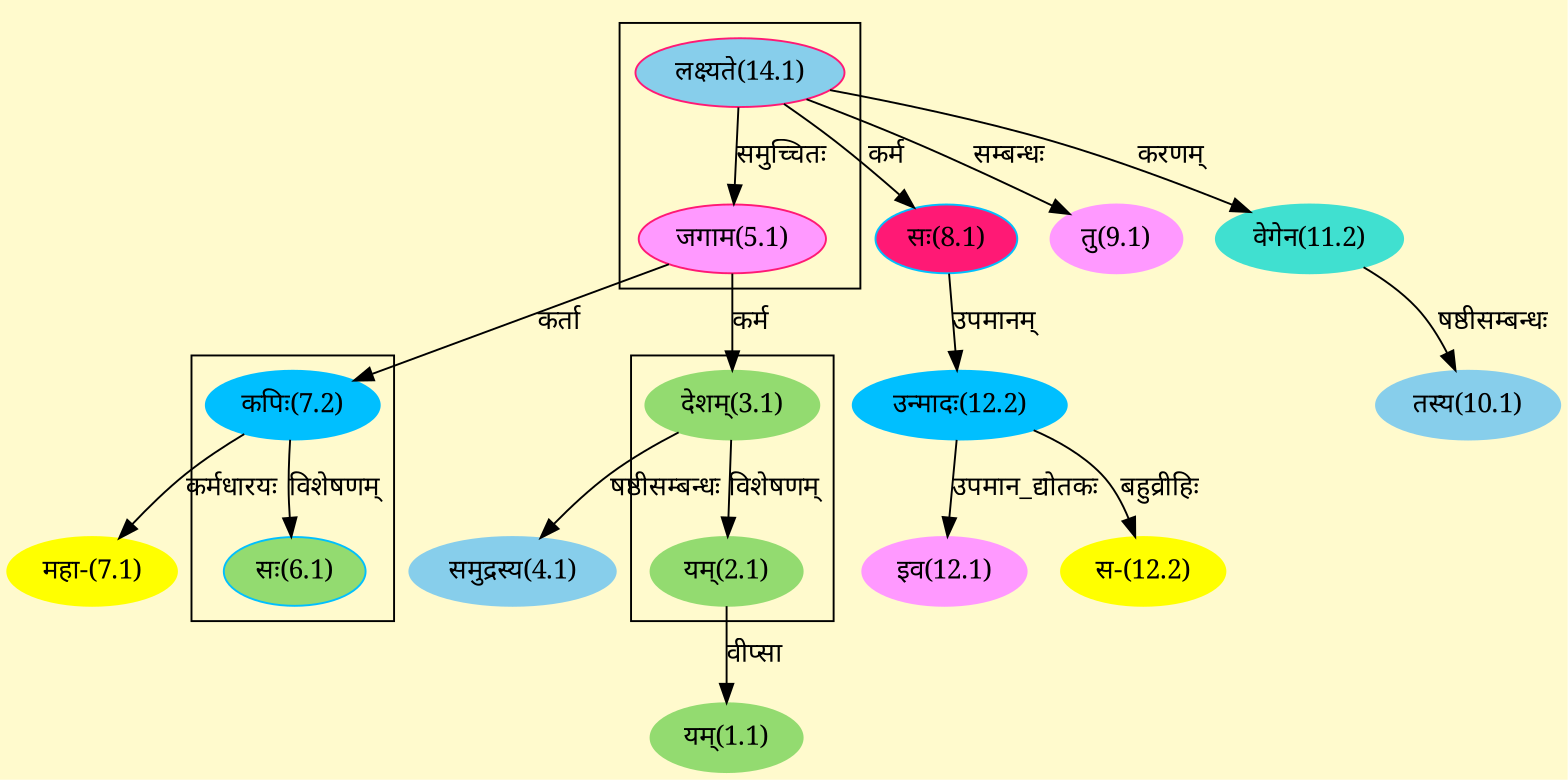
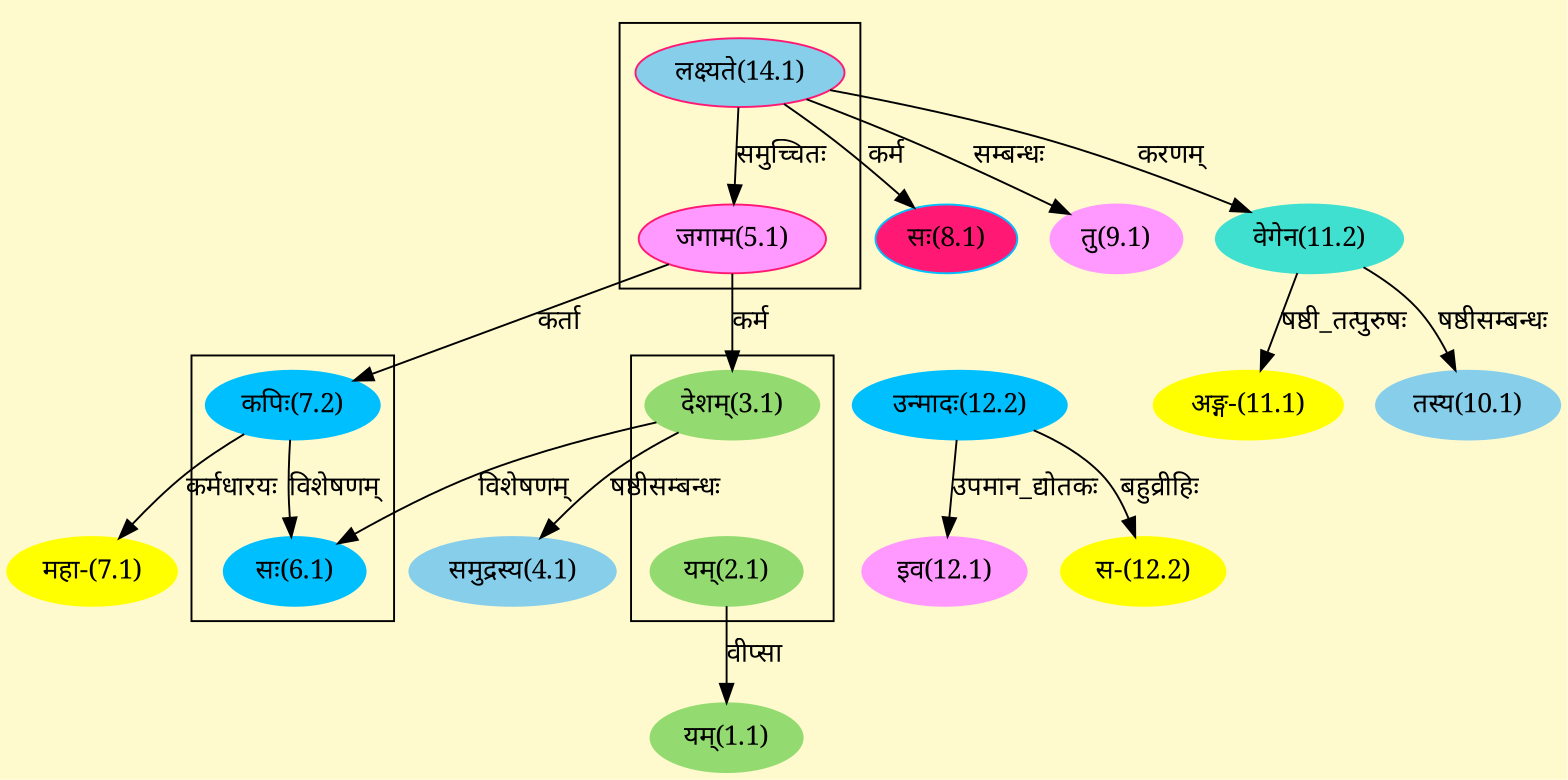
edge "सः(8.1)" -> "उन्मादः(12.2)": removed, label "उपमानम्"
node "अङ्ग-(11.1)": added
edge "देशम्(3.1)" -> "यम्(2.1)": now "देशम्(3.1)" -> "सः(6.1)"
node "सः(6.1)": fillcolor #93db70 -> #00bfff
